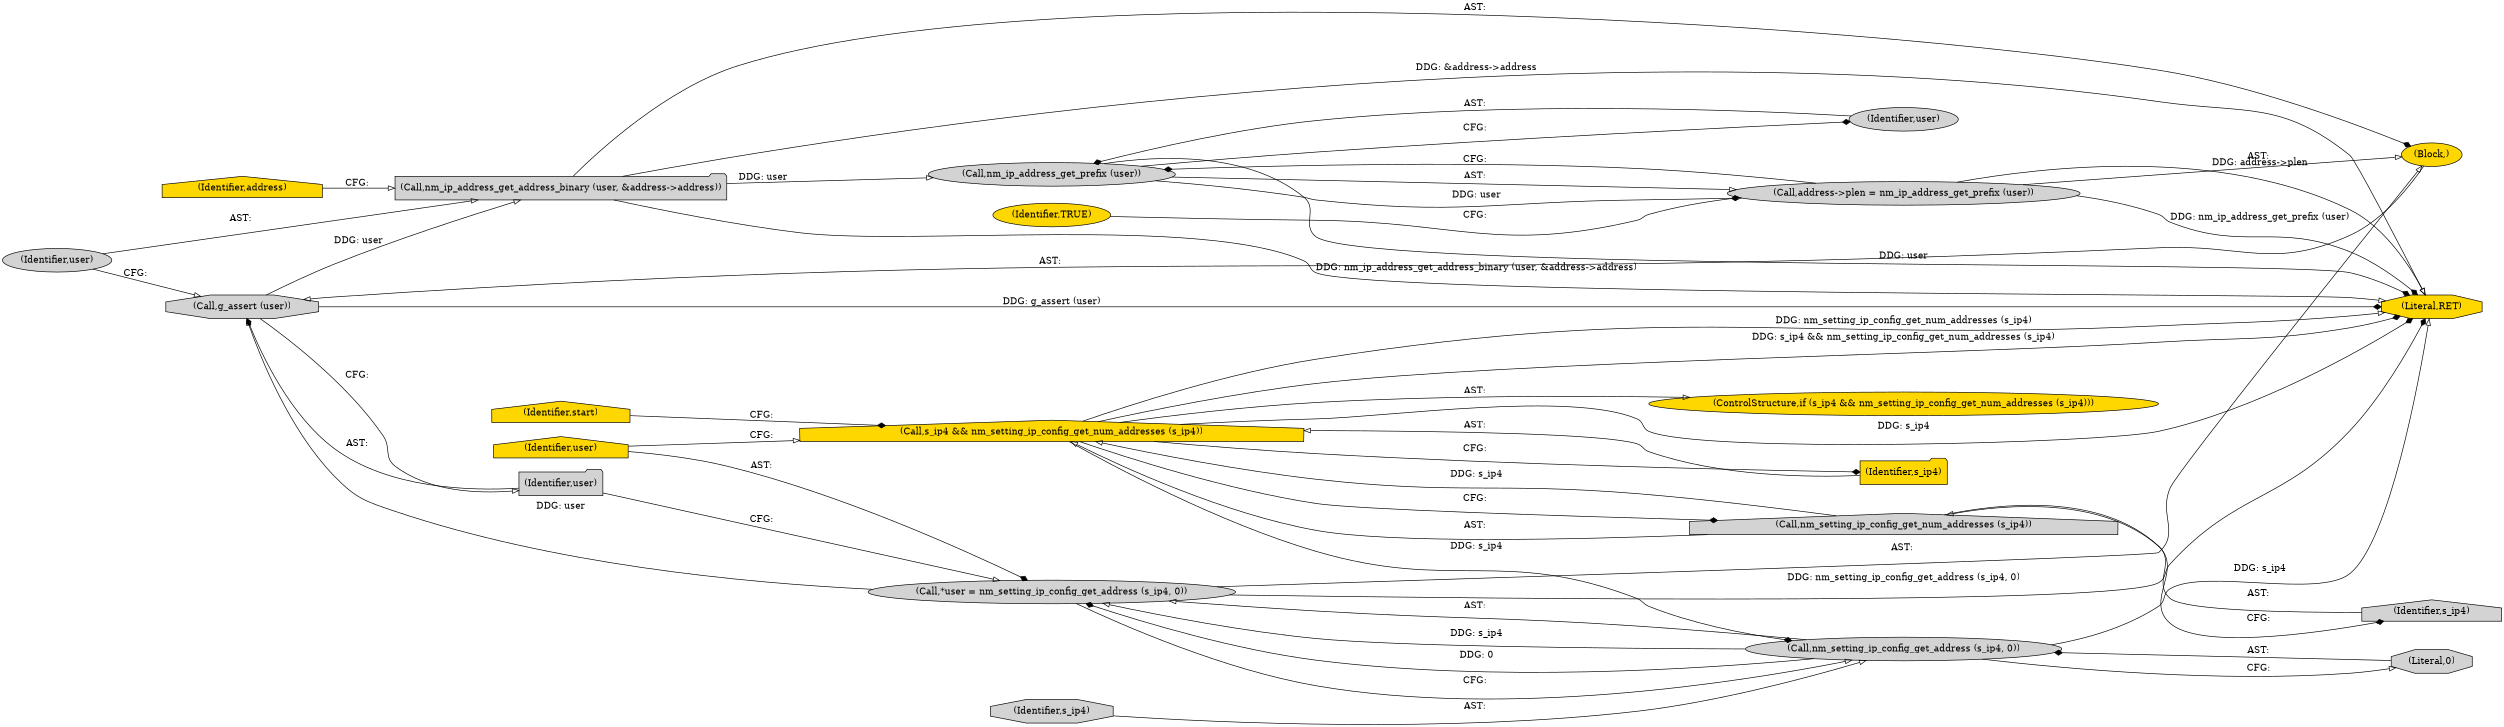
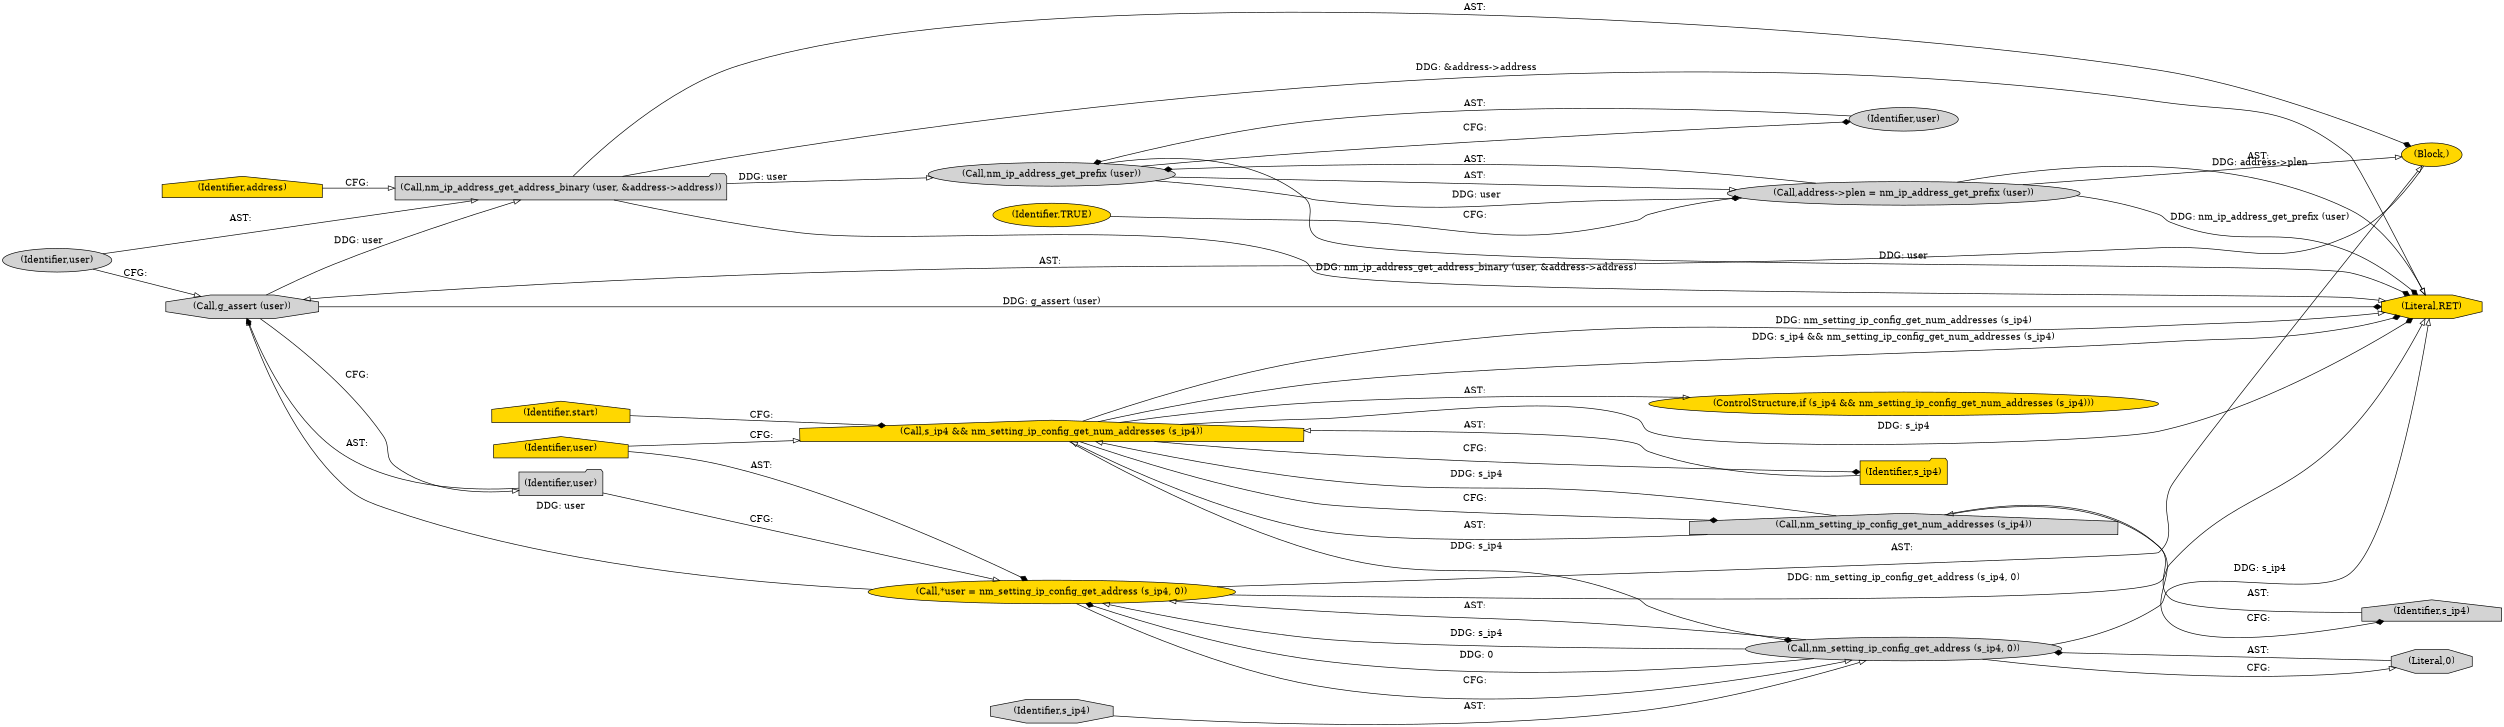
edge "(Call,address->plen = nm_ip_address_get_prefix (user))" -> "(Call,nm_ip_address_get_prefix (user))": label "CFG: " -> "AST: "
node "(Call,*user = nm_setting_ip_config_get_address (s_ip4, 0))": fillcolor lightgrey -> gold
edge "(Call,*user = nm_setting_ip_config_get_address (s_ip4, 0))" -> "(Literal,RET)": arrowhead diamond -> onormal
